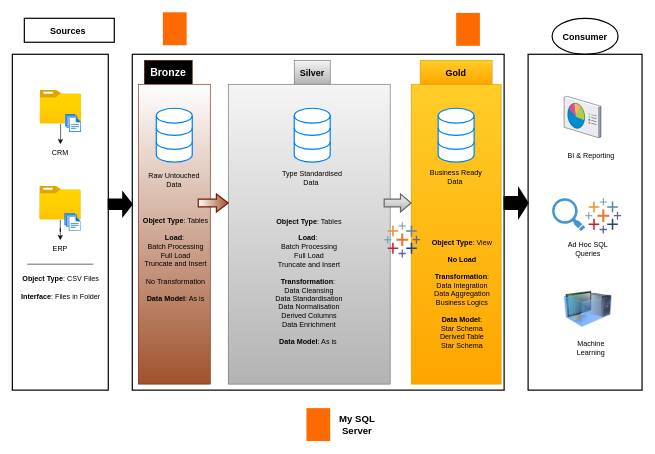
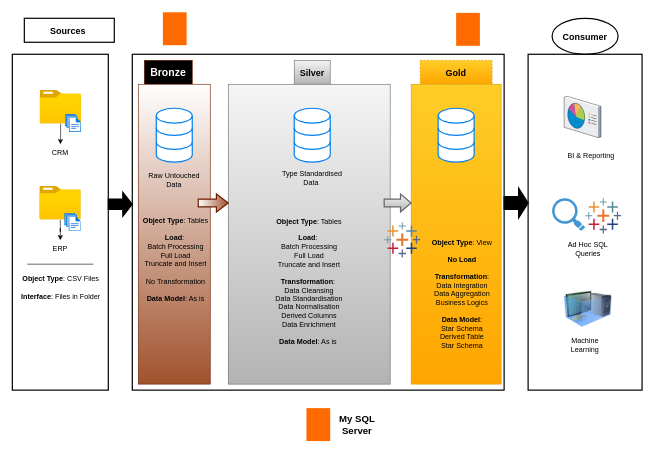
node "Gold": style solid -> dashed
node "Business Ready Data": removed
node "Machine Learning": moved (591, 348) -> (585, 345)
